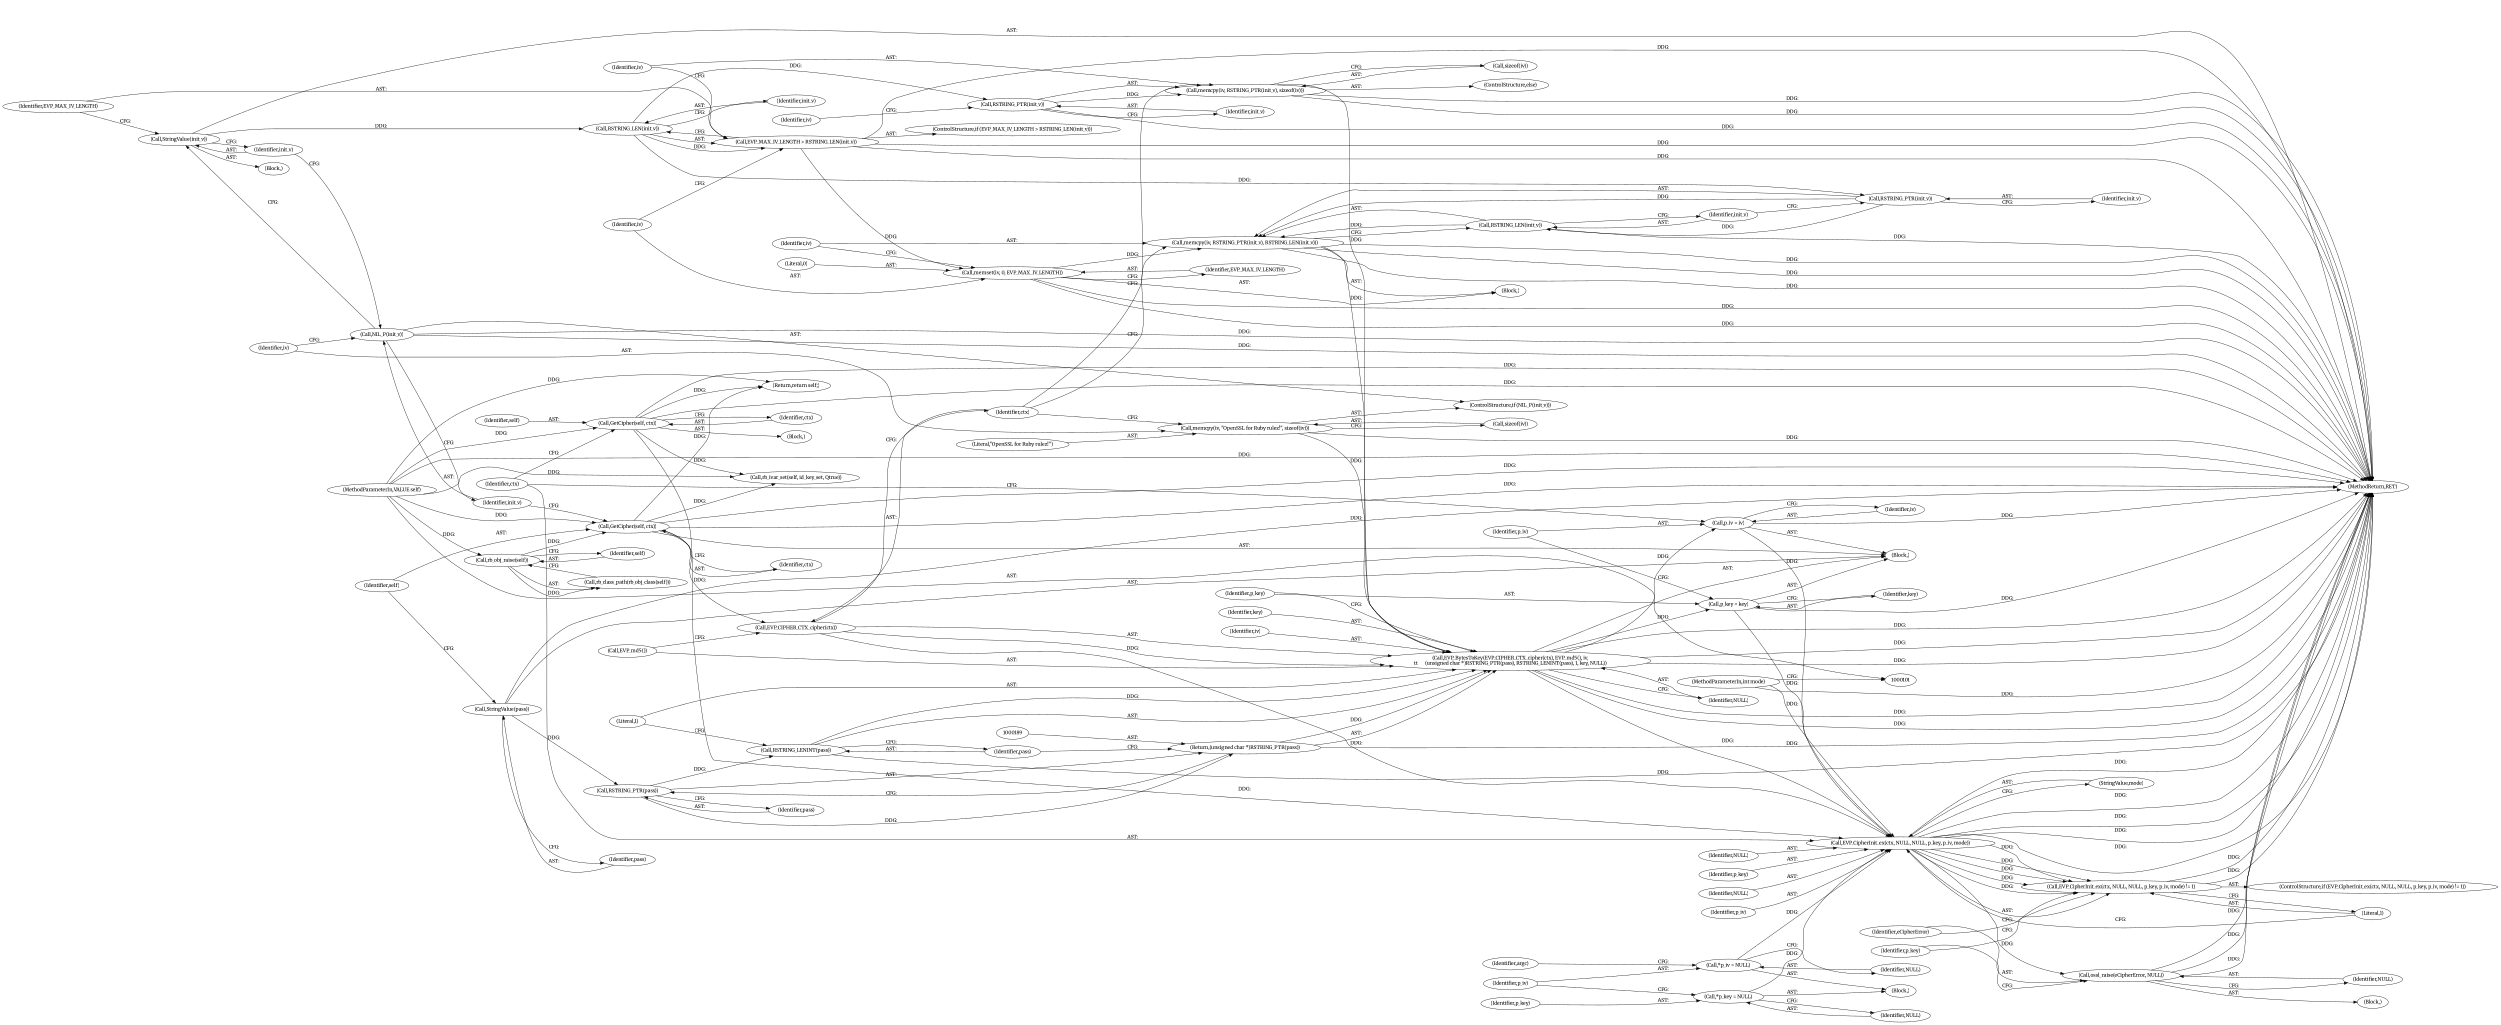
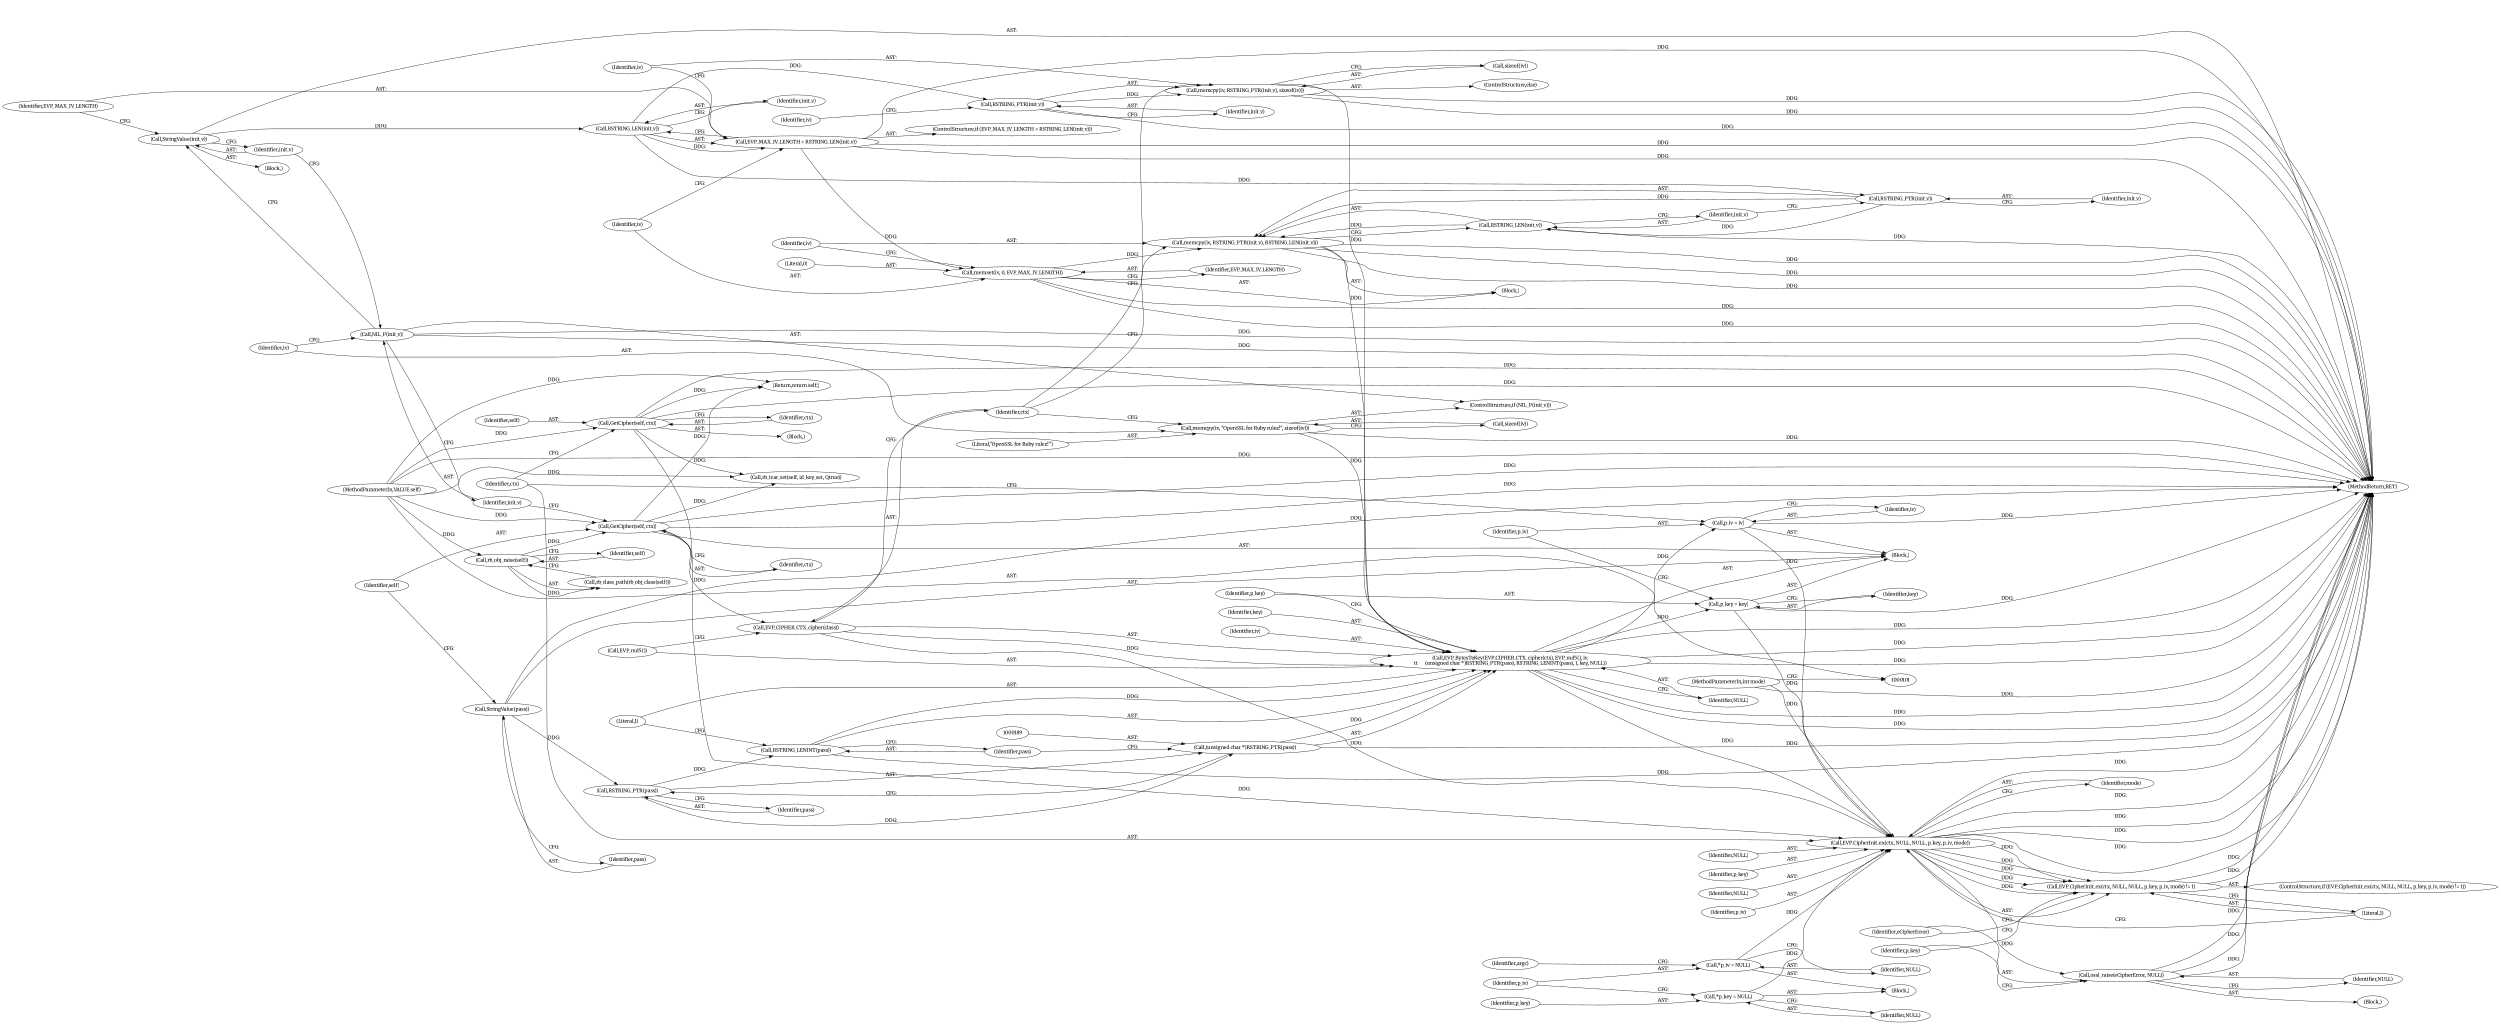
node "(Call,EVP_CIPHER_CTX_cipher(ctx))": label "(Call,EVP_CIPHER_CTX_cipher(ctx))" -> "(Call,EVP_CIPHER_CTX_cipher(class))"
node "(Return,(unsigned char *)RSTRING_PTR(pass))": label "(Return,(unsigned char *)RSTRING_PTR(pass))" -> "(Call,(unsigned char *)RSTRING_PTR(pass))"
node "(StringValue,mode)": label "(StringValue,mode)" -> "(Identifier,mode)"
